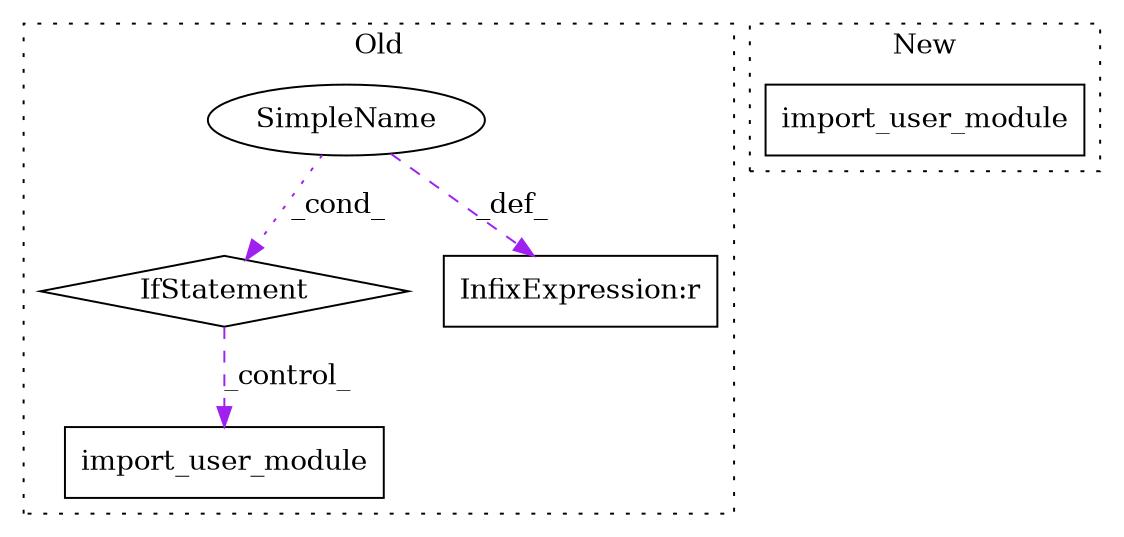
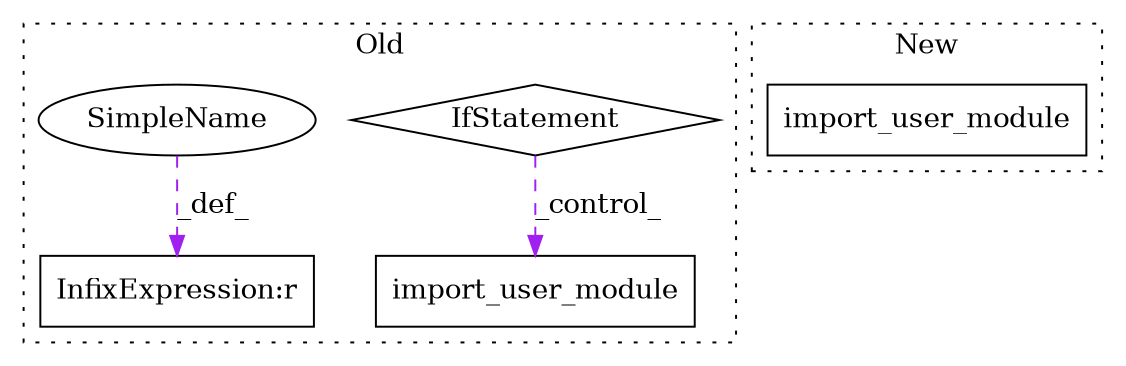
edge "SimpleName" -> "IfStatement": removed, label "_cond_"
